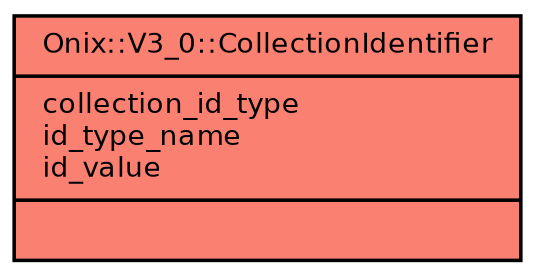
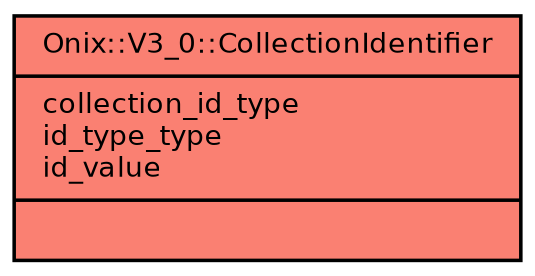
node "Onix::V3_0::CollectionIdentifier": text "id_type_name" -> "id_type_type"
